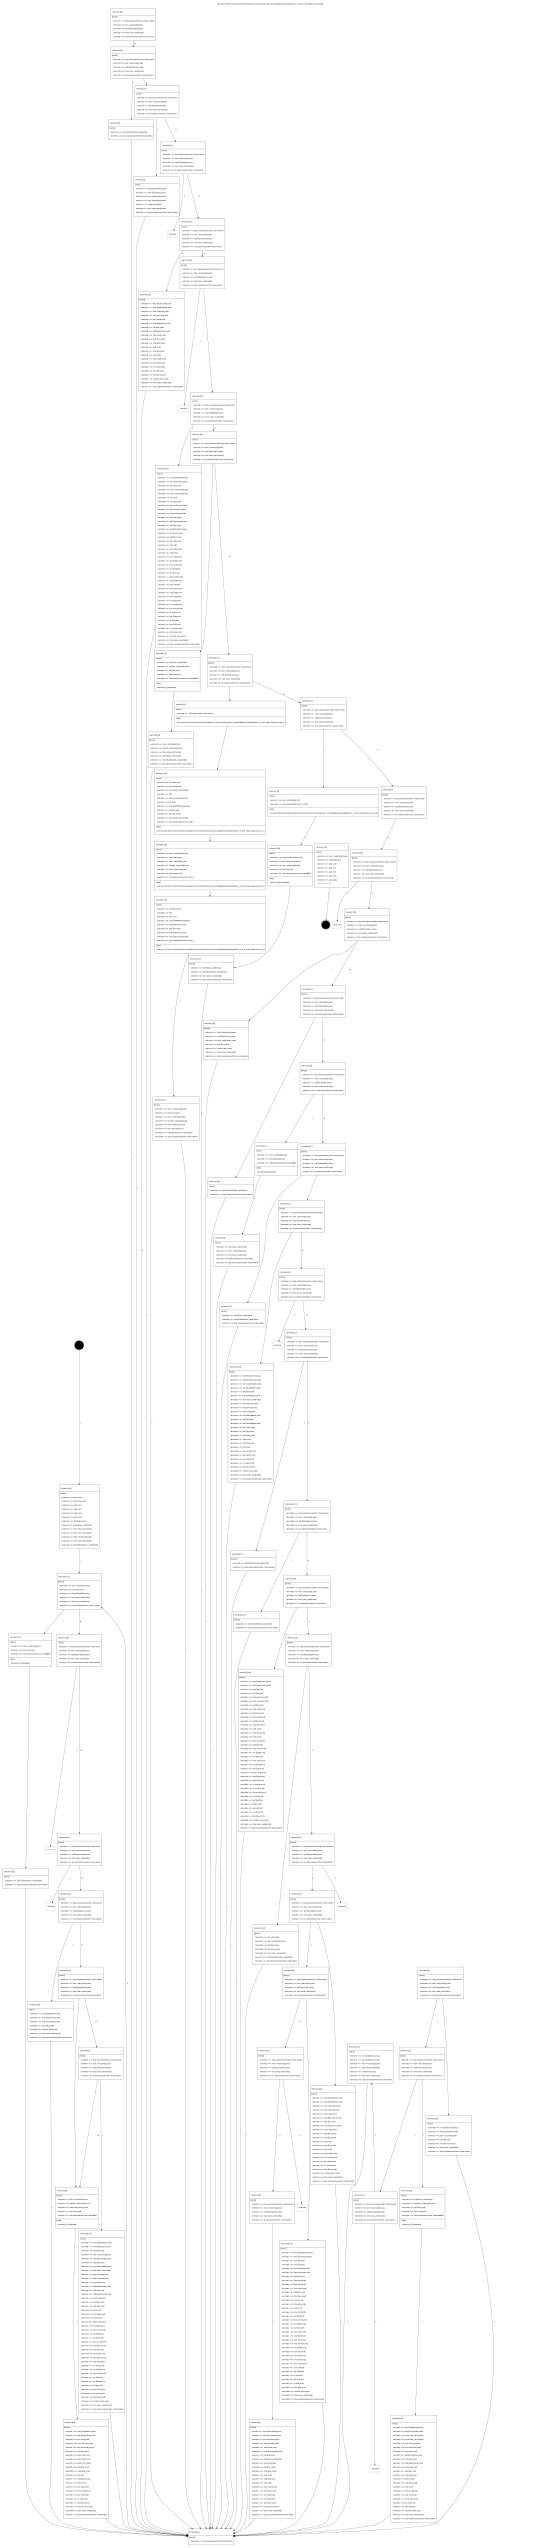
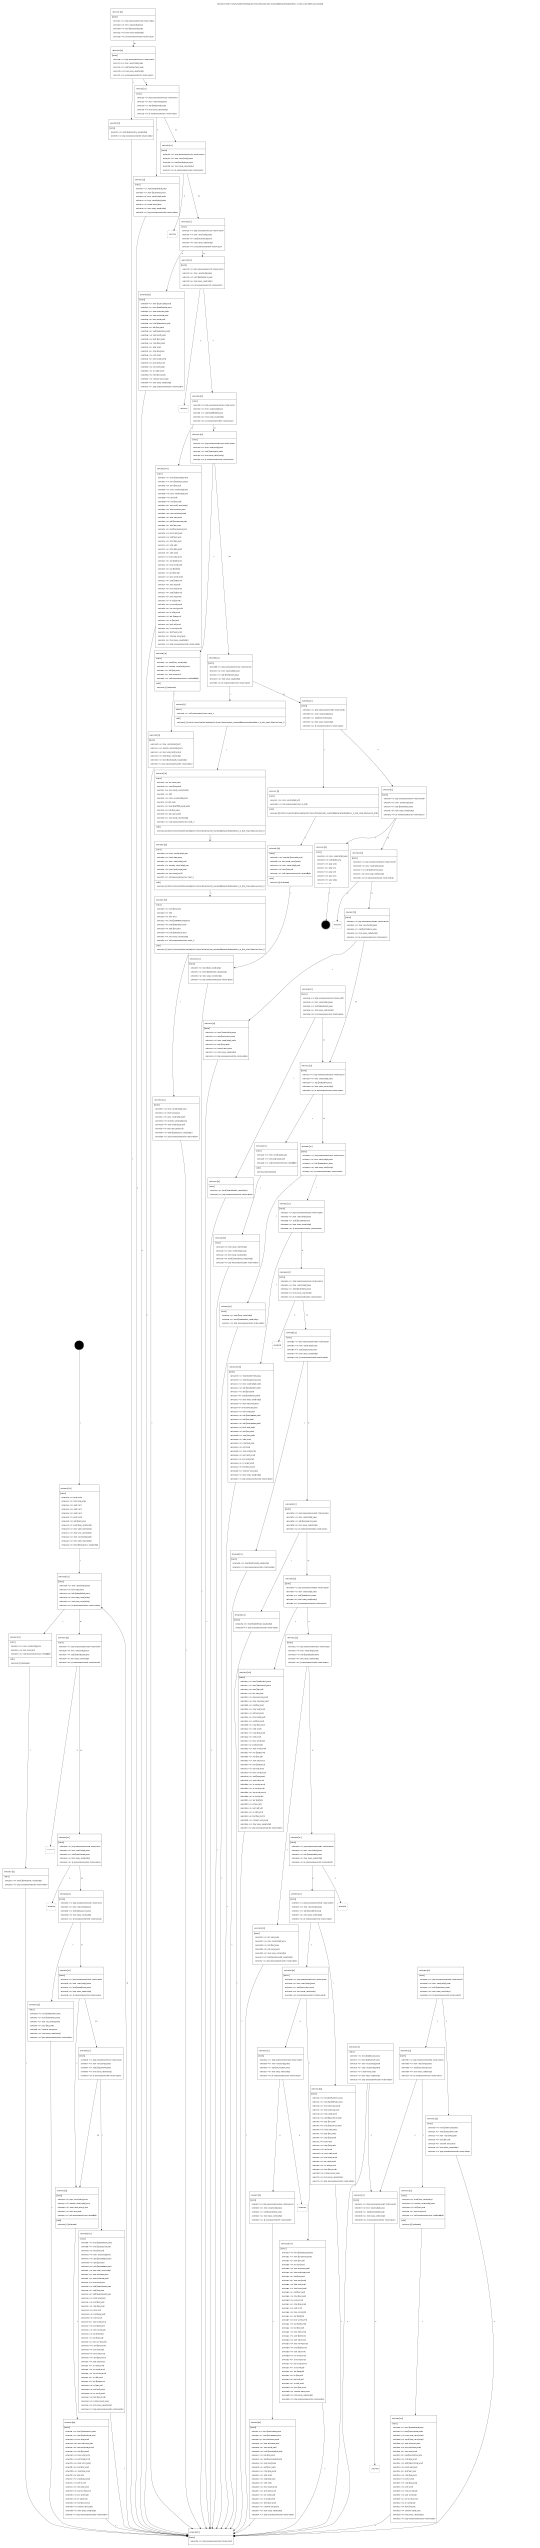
edge "0x4017ef [25]" -> "0x40210a [19]": added, label "1"
edge "0x401821 [25]" -> "0x40183a [25]": now "0x401821 [25]" -> "0x401853 [25]"
edge "0x4019ca [25]" -> "0x401cbc [27]": reversed
